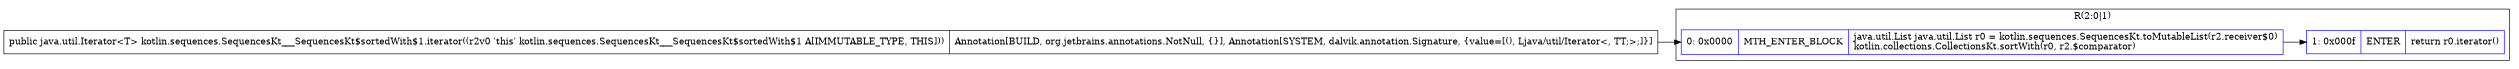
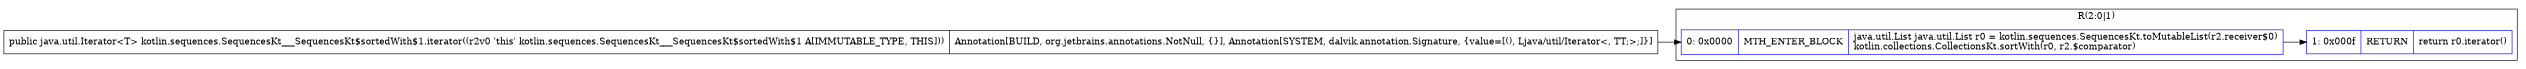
node "1: 0x000f": text "ENTER" -> "RETURN"
